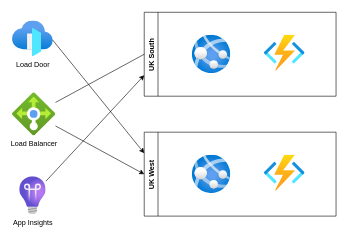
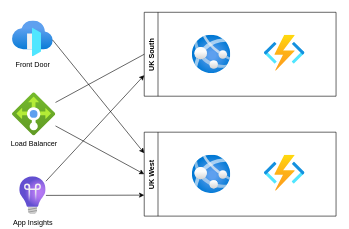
node "Load Door": label "Load Door" -> "Front Door"
edge "App Insights" -> "UK West": added
